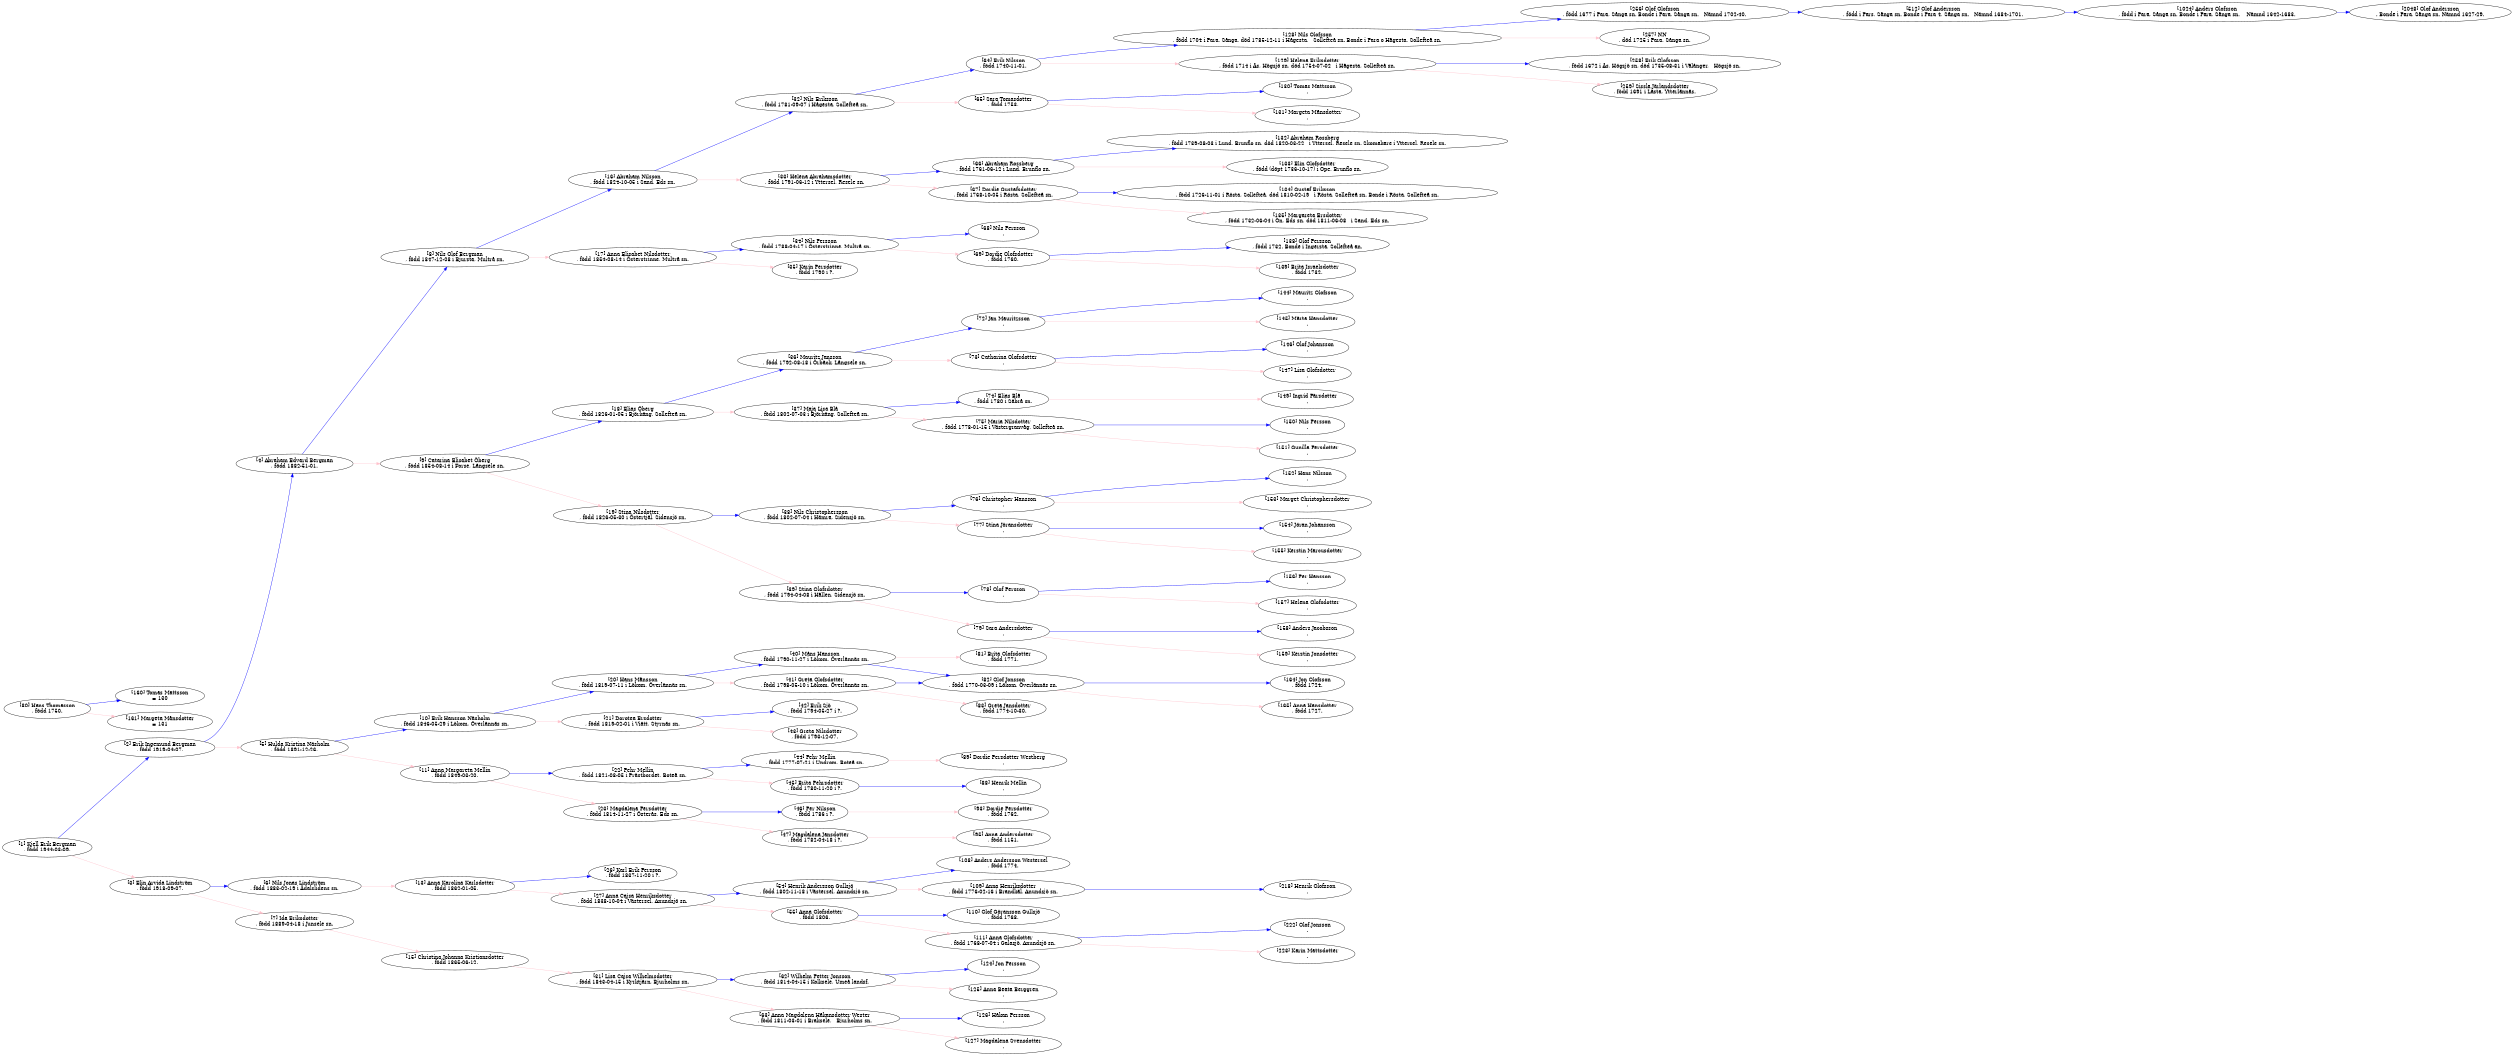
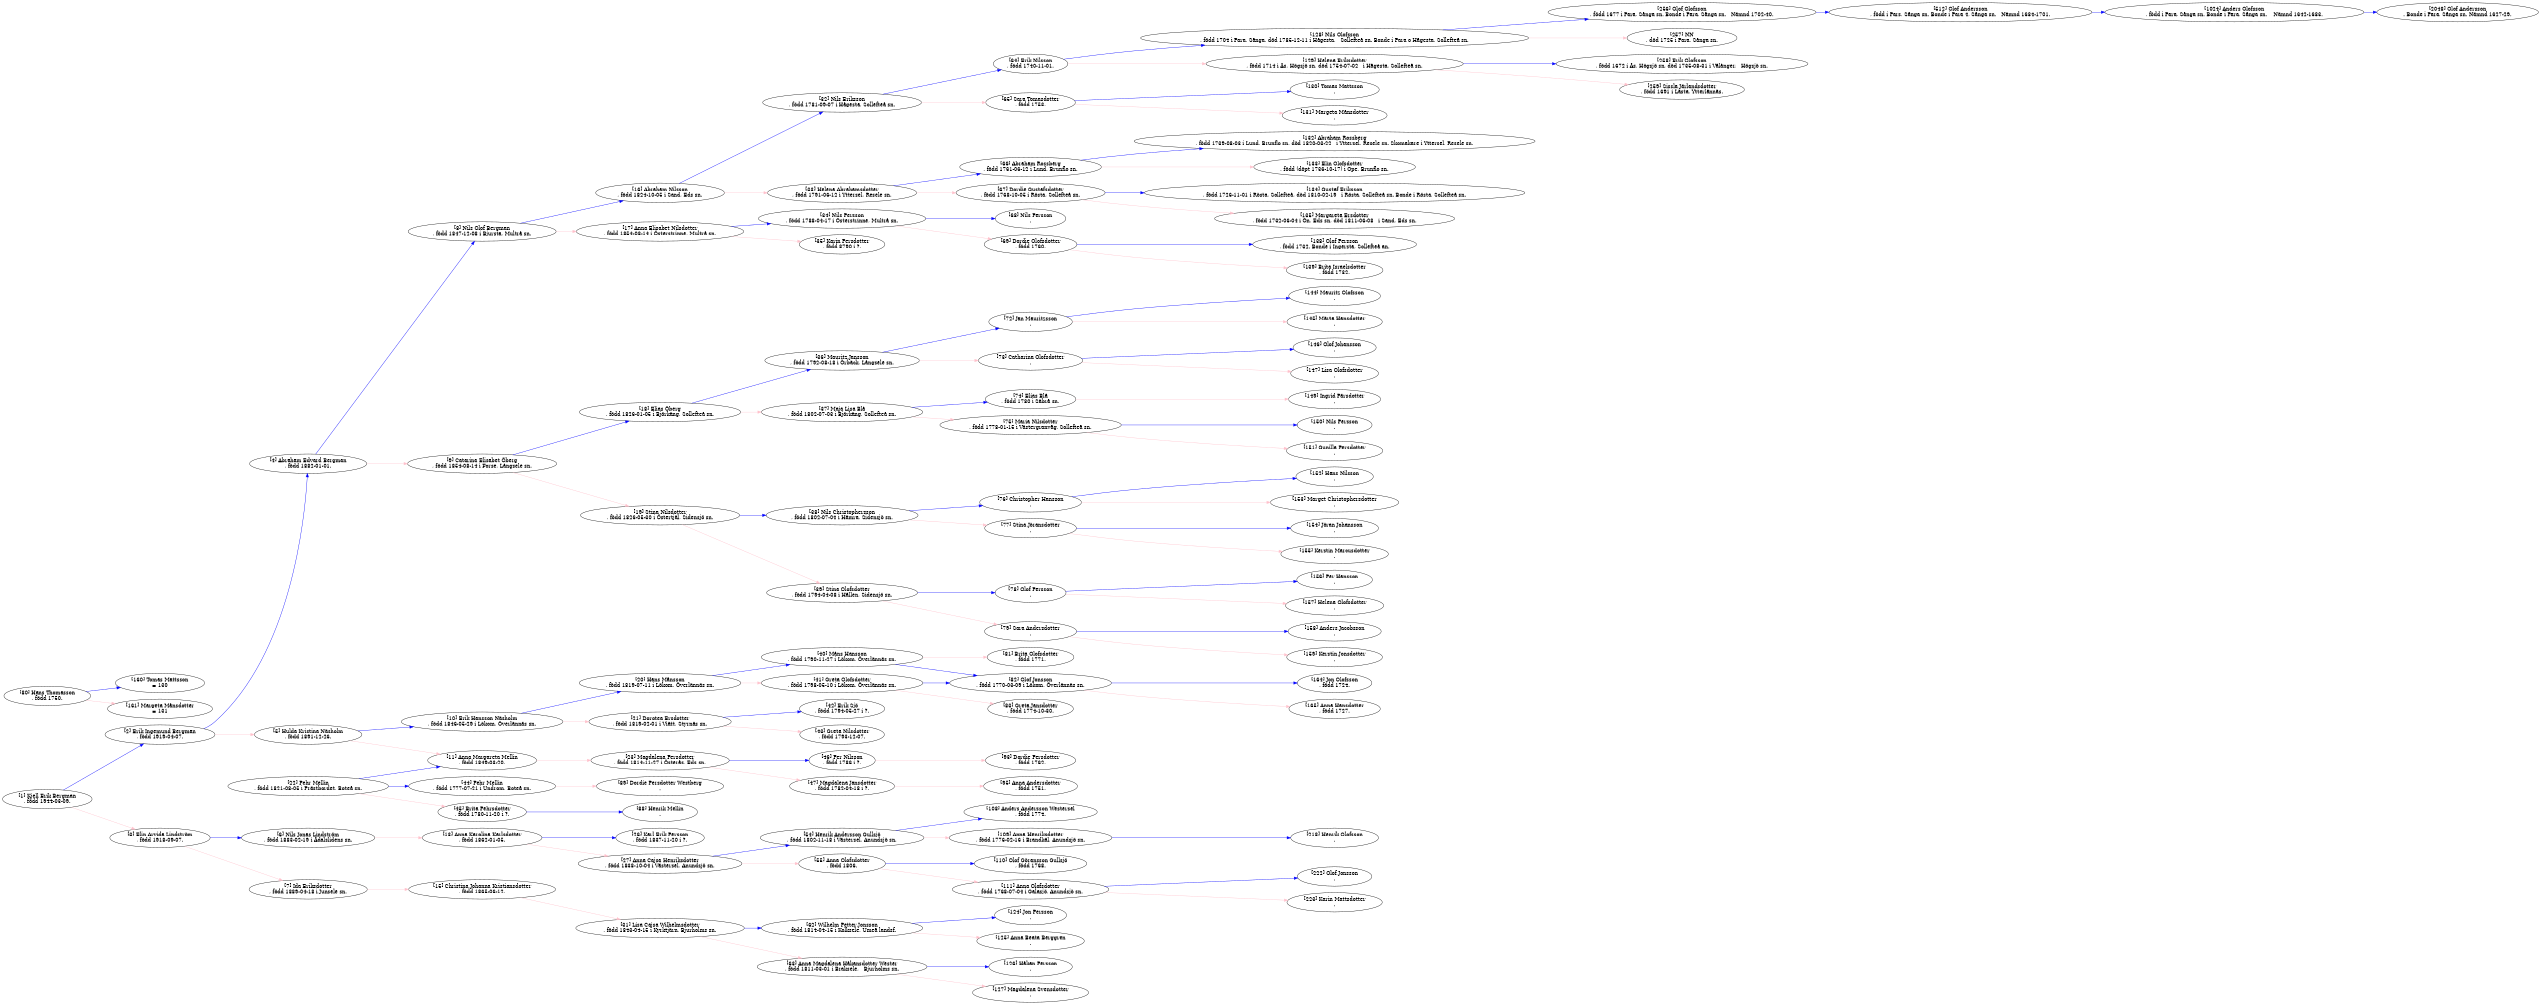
node "[35] Karin Persdotter , född 1790 i ?.": label "[35] Karin Persdotter , född 1790 i ?." -> "[35] Karin Persdotter , född 8790 i ?."
node "[4] Abraham Edvard Bergman , född 1882-51-01.": label "[4] Abraham Edvard Bergman , född 1882-51-01." -> "[4] Abraham Edvard Bergman , född 1882-01-01."
edge "[11] Anna Margareta Mellin , född 1849-03-20." -> "[22] Pehr Mellin , född 1821-08-05 i Prästbordet, Boteå sn.": reversed
node "[95] Anna Andersdotter , född 1151.": label "[95] Anna Andersdotter , född 1151." -> "[95] Anna Andersdotter , född 1751."
